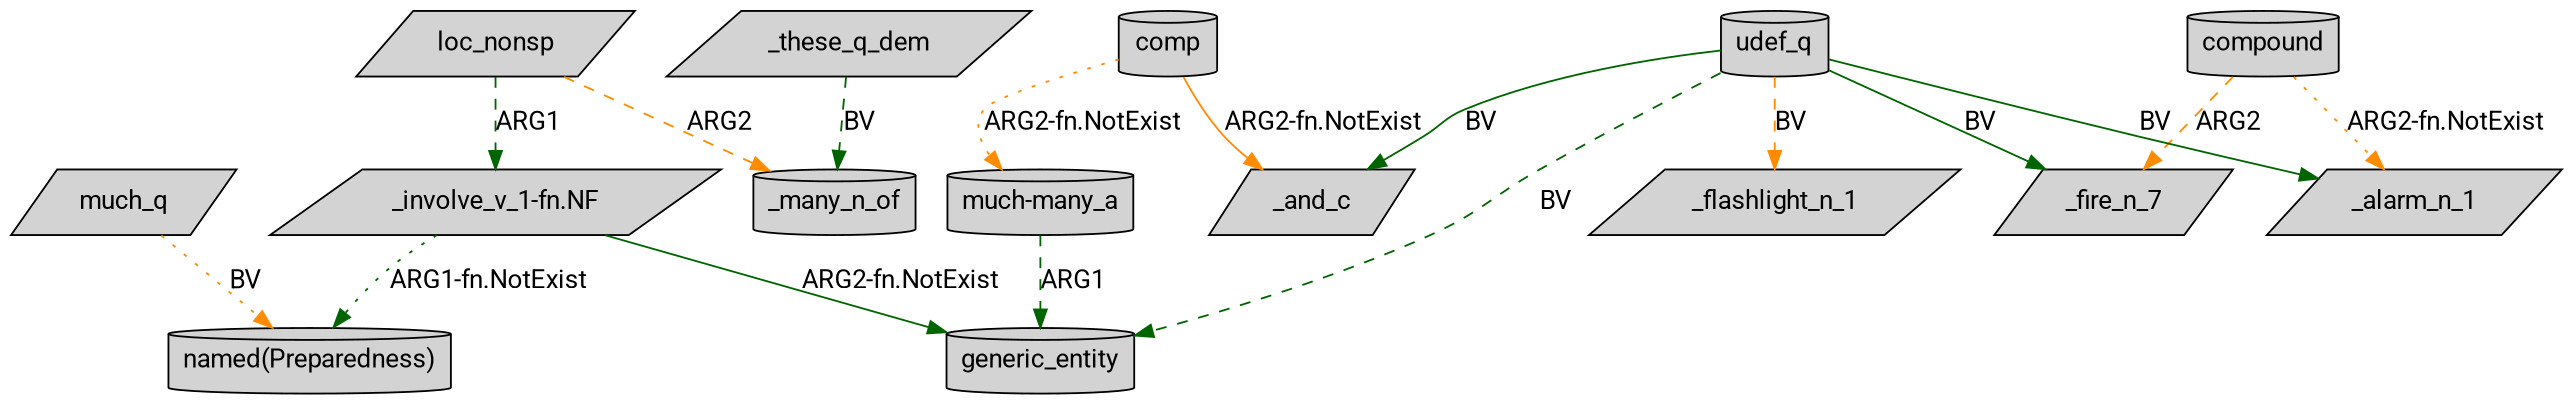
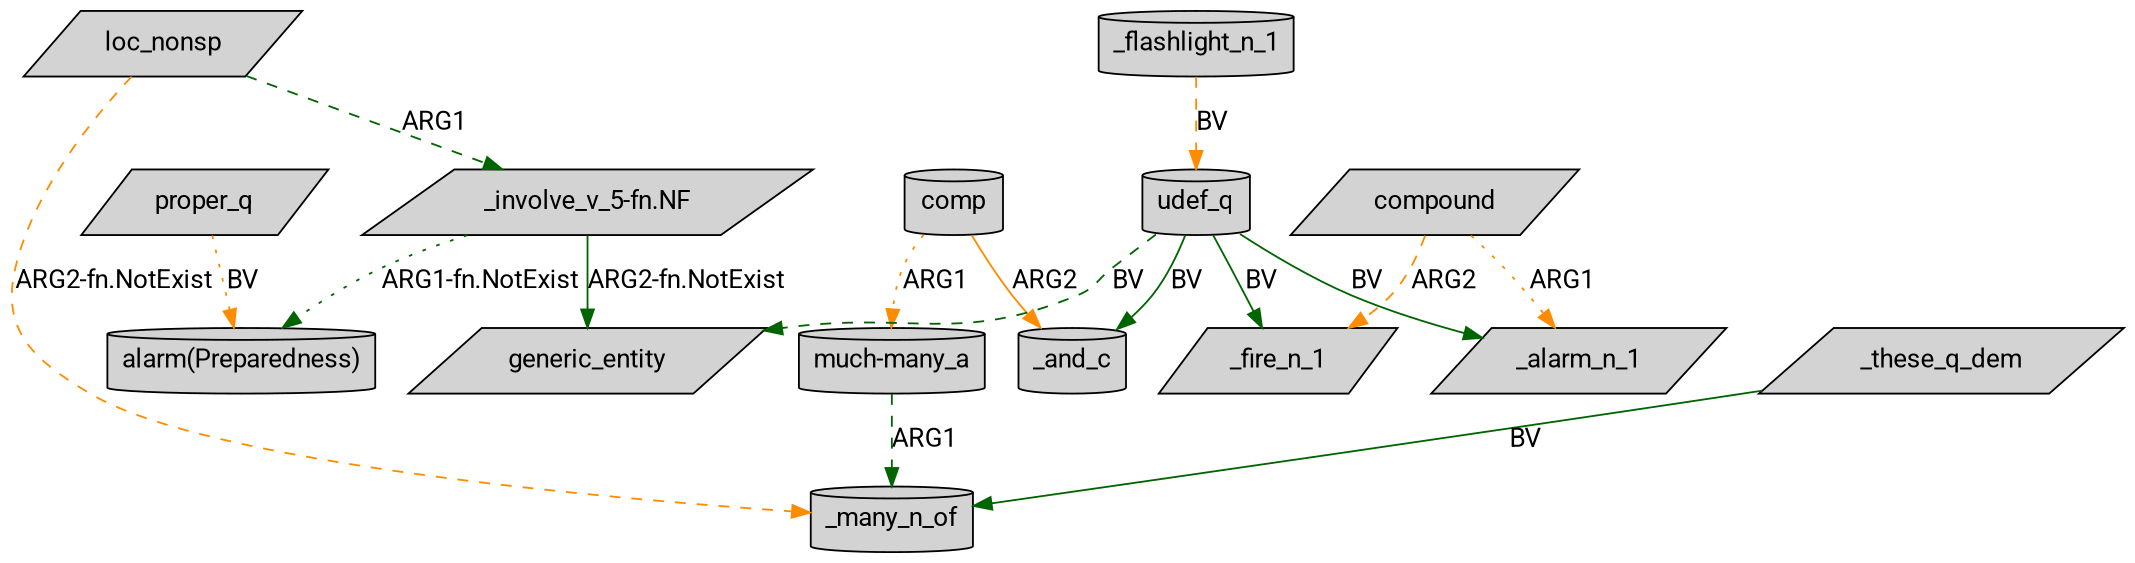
node "compound": shape cylinder -> parallelogram
edge "_these_q_dem" -> "_many_n_of": style dashed -> solid
edge "udef_q" -> "_flashlight_n_1": reversed
edge "loc_nonsp" -> "_many_n_of": label "ARG2" -> "ARG2-fn.NotExist"
edge "comp" -> "much-many_a": label "ARG2-fn.NotExist" -> "ARG1"
edge "comp" -> "_and_c": label "ARG2-fn.NotExist" -> "ARG2"
edge "compound" -> "_alarm_n_1": label "ARG2-fn.NotExist" -> "ARG1"
node "much_q": label "much_q" -> "proper_q"
node "_involve_v_1-fn.NF": label "_involve_v_1-fn.NF" -> "_involve_v_5-fn.NF"
node "_and_c": shape parallelogram -> cylinder
node "_flashlight_n_1": shape parallelogram -> cylinder
node "_fire_n_7": label "_fire_n_7" -> "_fire_n_1"
edge "much-many_a" -> "generic_entity": now "much-many_a" -> "_many_n_of"
node "named(Preparedness)": label "named(Preparedness)" -> "alarm(Preparedness)"
node "generic_entity": shape cylinder -> parallelogram
